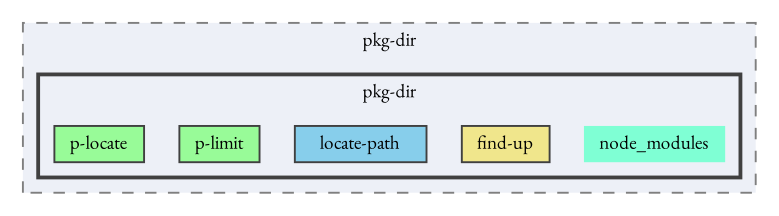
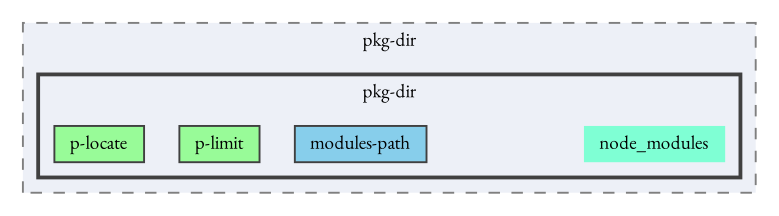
node "locate-path": label "locate-path" -> "modules-path"
node "find-up": removed
